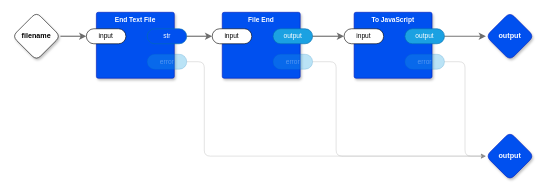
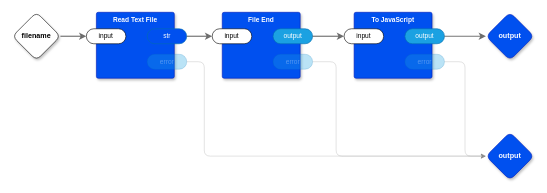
node "End Text File": label "End Text File" -> "Read Text File"
